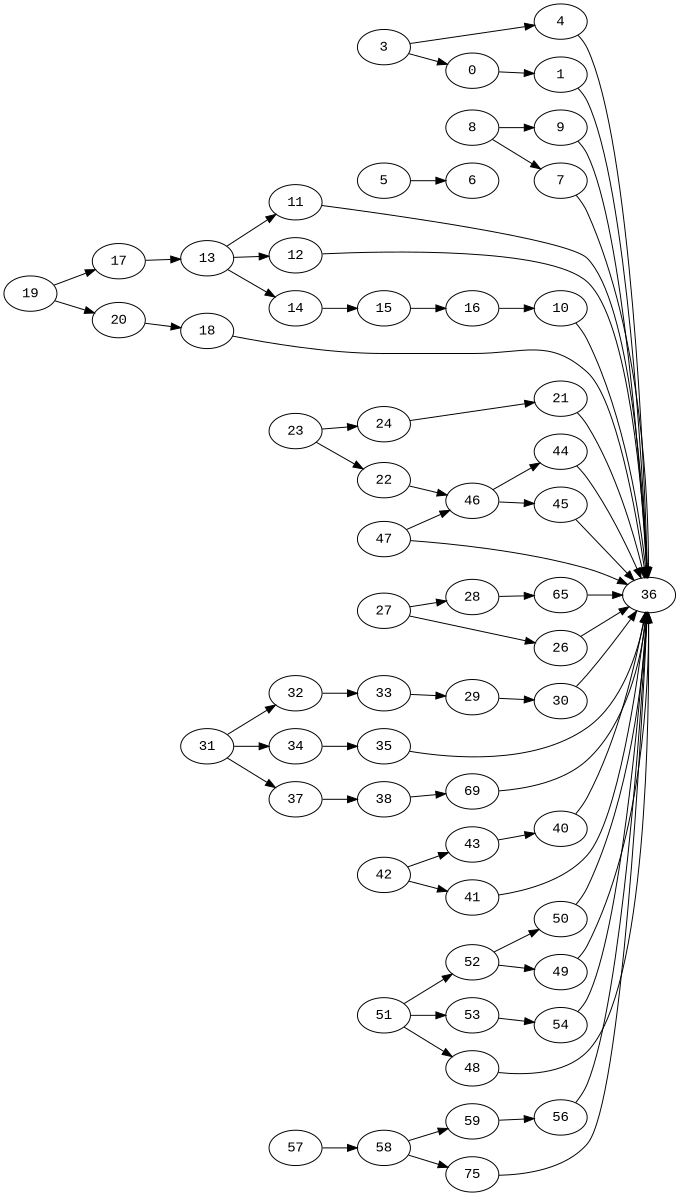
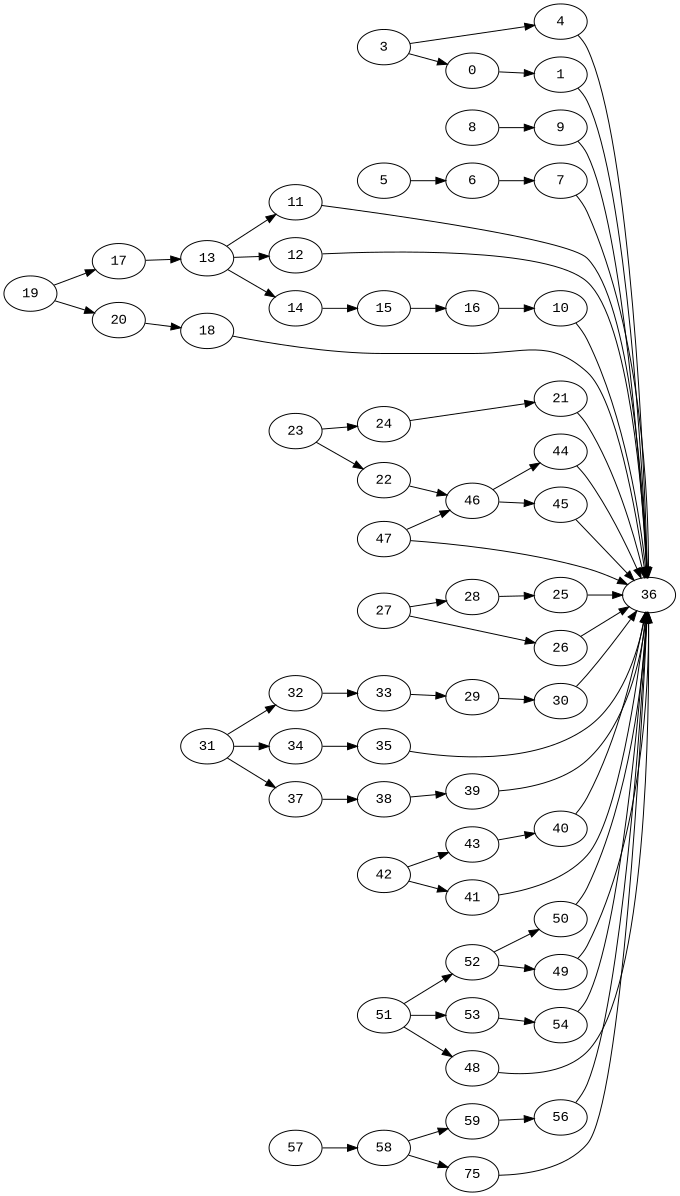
edge "8" -> "7": now "6" -> "7"
node "65": label "65" -> "25"
node "69": label "69" -> "39"
